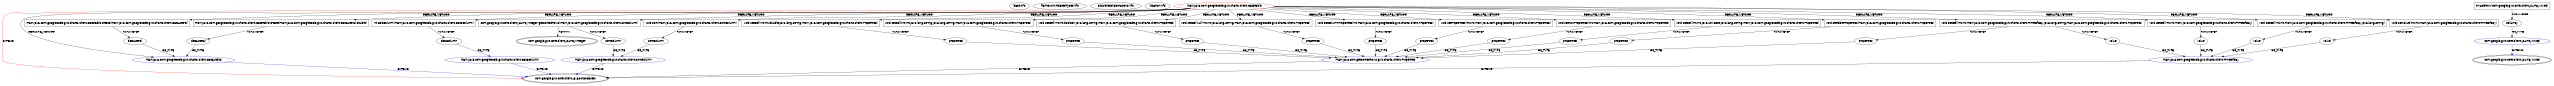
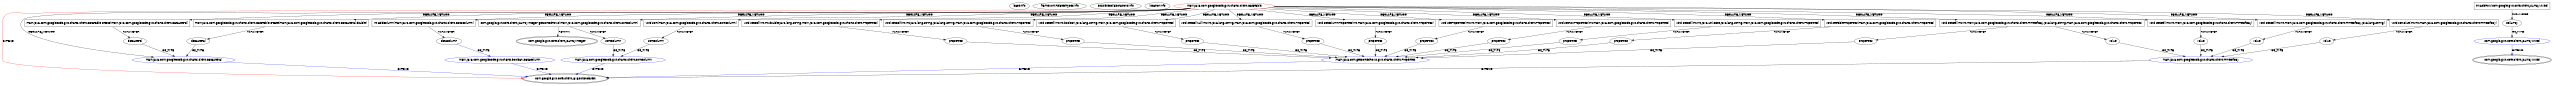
node "main.java.com.googlecode.gwt.charts.client.DataColumn": label "main.java.com.googlecode.gwt.charts.client.DataColumn" -> "main.java.com.googlecode.gwt.charts.boolean.DataColumn"
edge "main.java.com.getSortedRows.gwt.charts.client.Properties" -> "com.google.gwt.core.client.JavaScriptObject": color black -> blue
